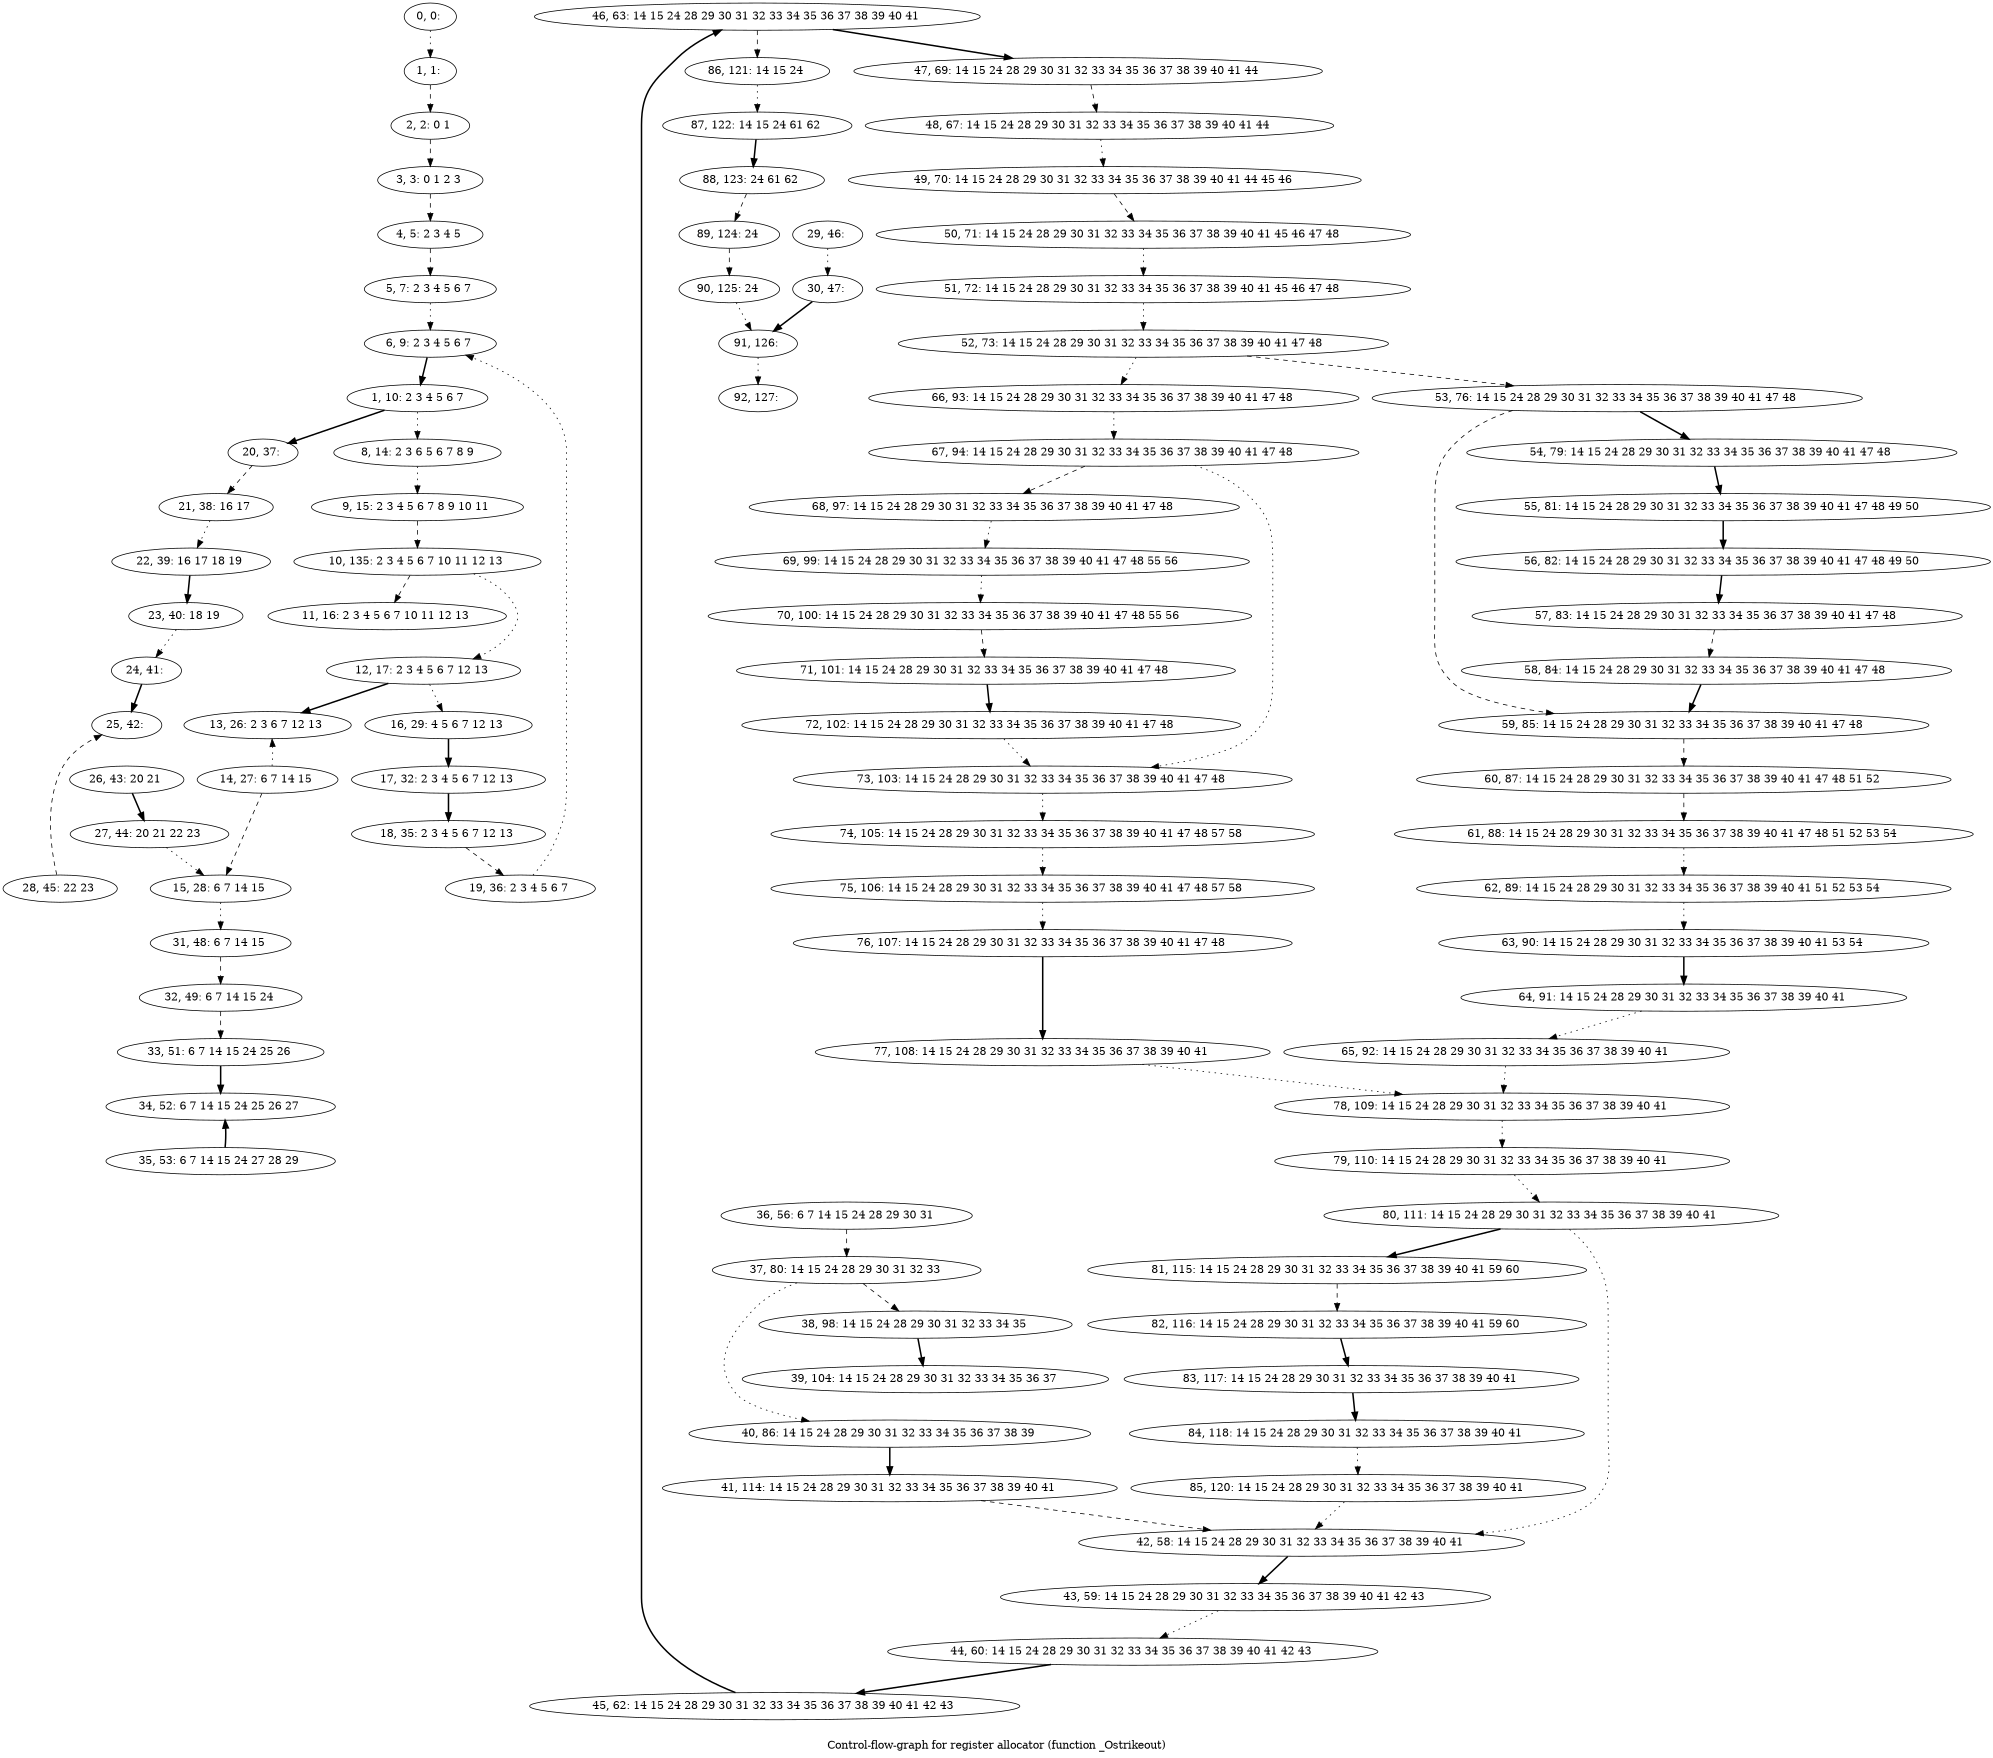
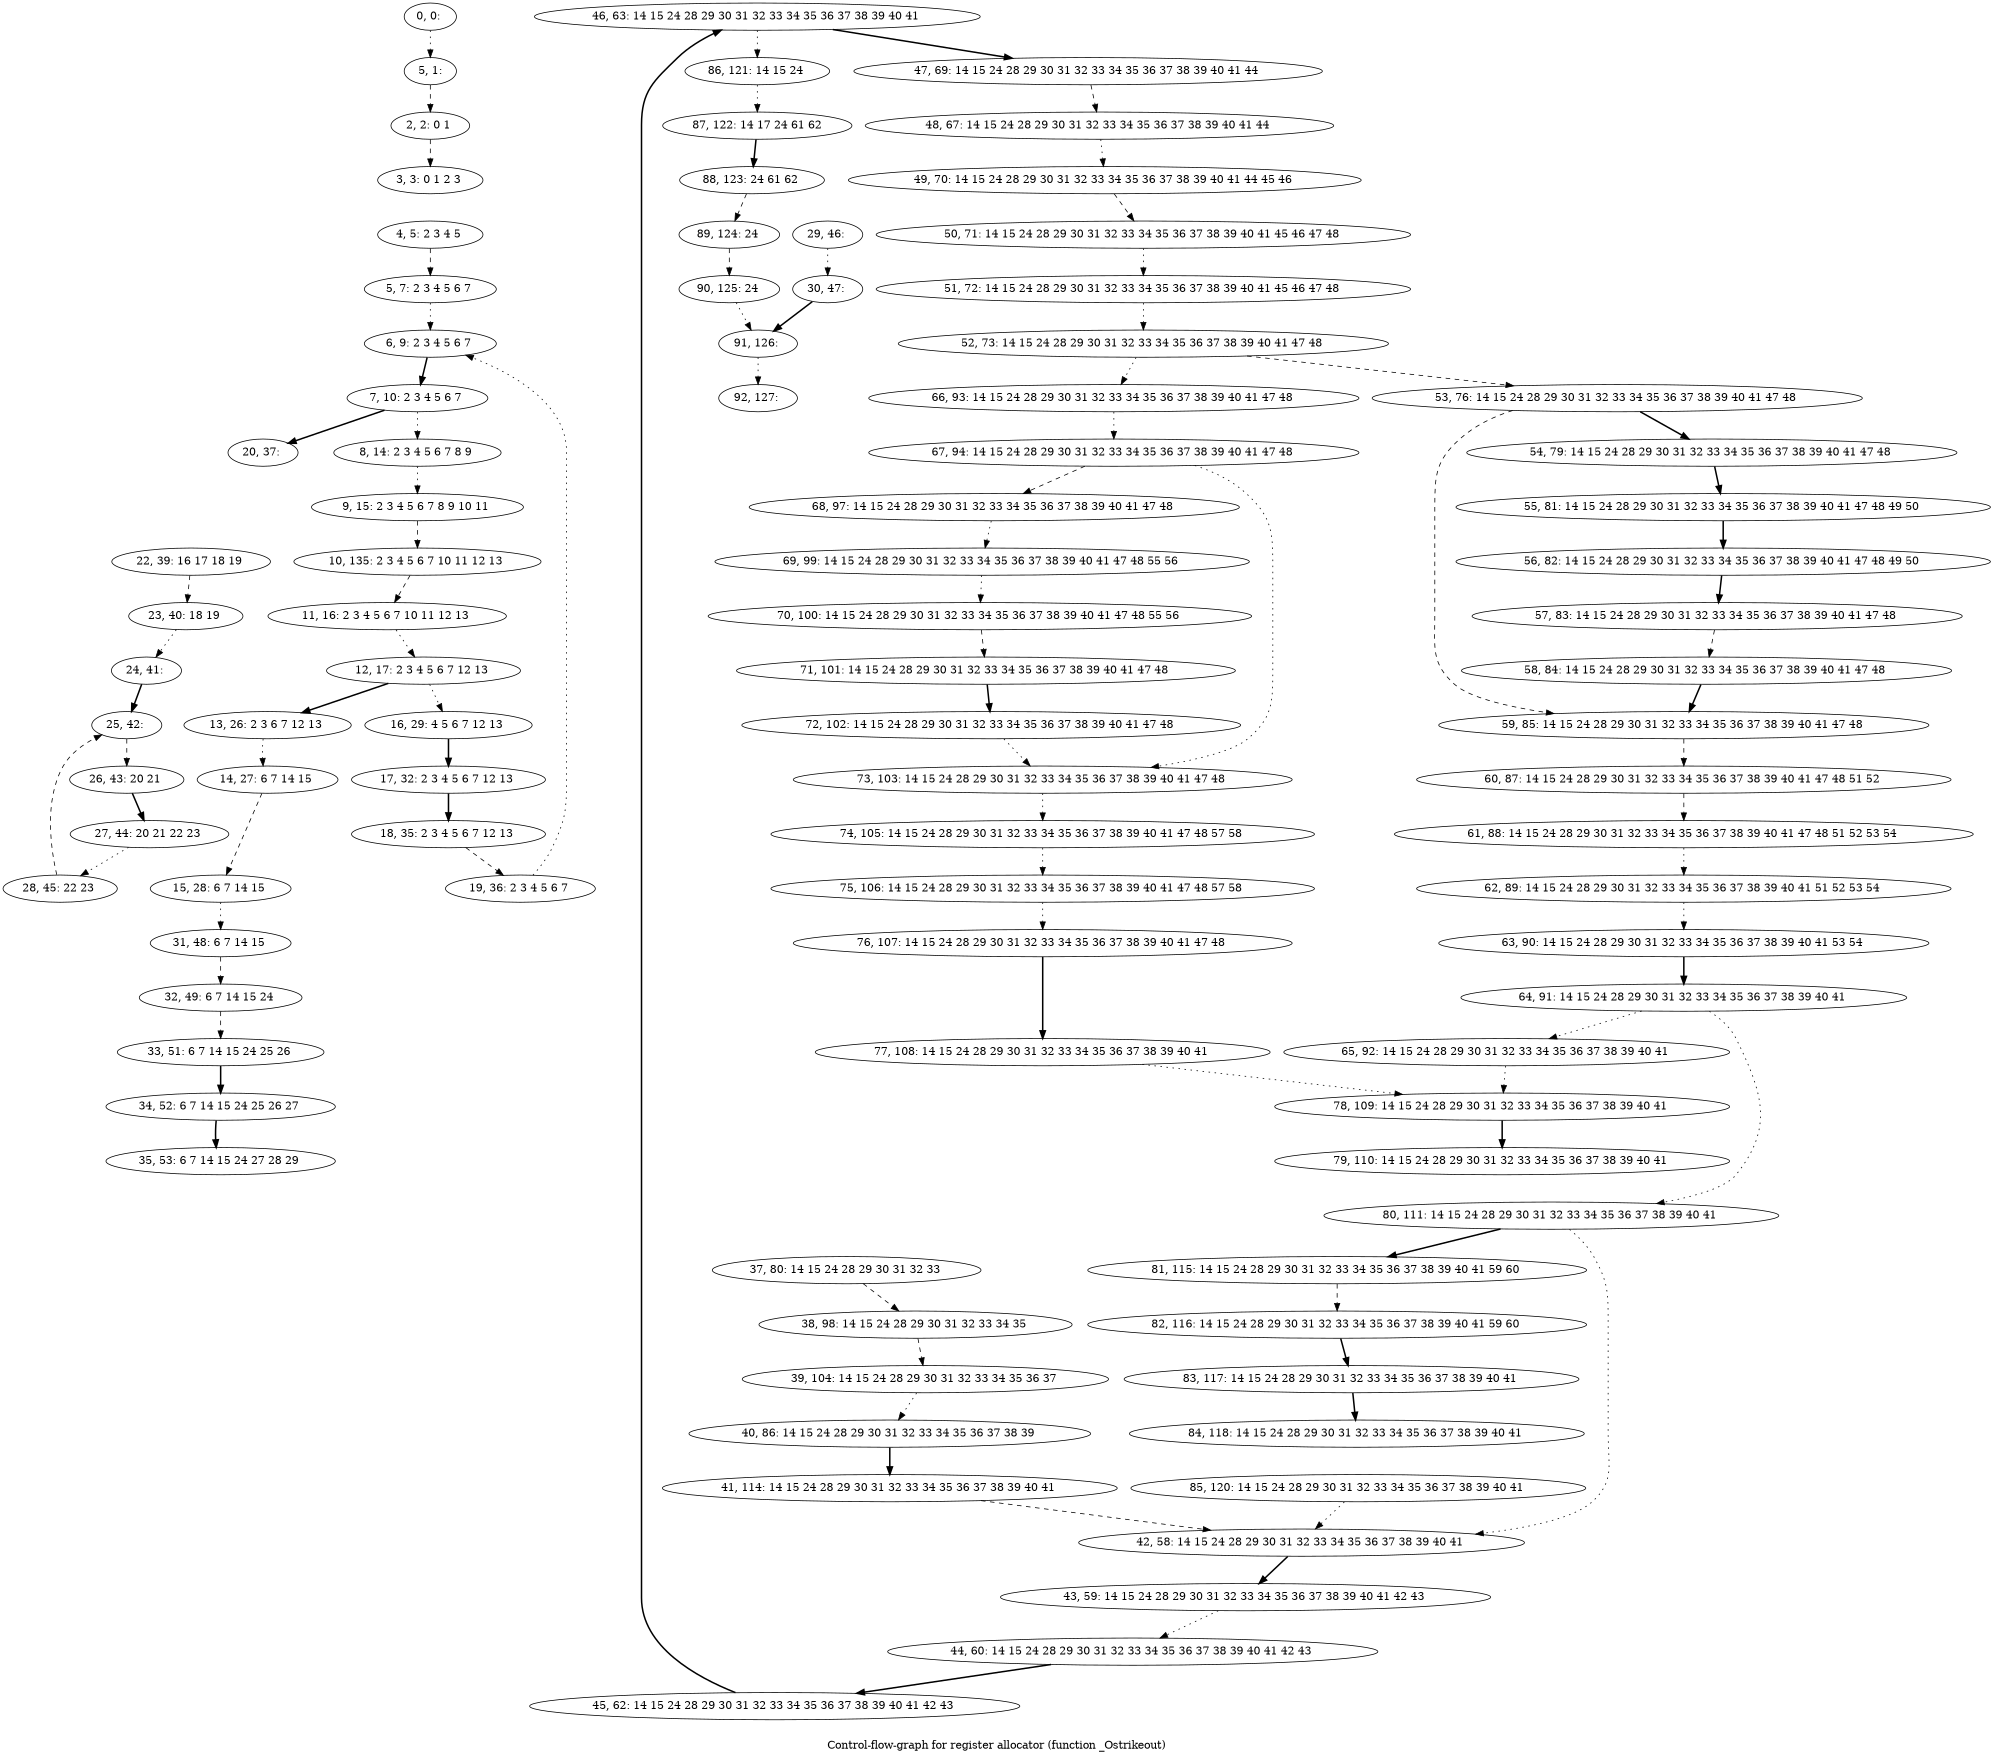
edge "46, 63: 14 15 24 28 29 30 31 32 33 34 35 36 37 38 39 40 41" -> "86, 121: 14 15 24": style dashed -> dotted
node "1, 1:": label "1, 1:" -> "5, 1:"
node "87, 122: 14 15 24 61 62": label "87, 122: 14 15 24 61 62" -> "87, 122: 14 17 24 61 62"
edge "3, 3: 0 1 2 3" -> "4, 5: 2 3 4 5": removed
node "1, 10: 2 3 4 5 6 7": label "1, 10: 2 3 4 5 6 7" -> "7, 10: 2 3 4 5 6 7"
node "8, 14: 2 3 6 5 6 7 8 9": label "8, 14: 2 3 6 5 6 7 8 9" -> "8, 14: 2 3 4 5 6 7 8 9"
node "21, 38: 16 17": removed
edge "22, 39: 16 17 18 19" -> "23, 40: 18 19": style bold -> dashed
edge "10, 135: 2 3 4 5 6 7 10 11 12 13" -> "12, 17: 2 3 4 5 6 7 12 13": now "11, 16: 2 3 4 5 6 7 10 11 12 13" -> "12, 17: 2 3 4 5 6 7 12 13"
edge "25, 42:" -> "26, 43: 20 21": added
edge "14, 27: 6 7 14 15" -> "13, 26: 2 3 6 7 12 13": reversed
edge "27, 44: 20 21 22 23" -> "15, 28: 6 7 14 15": now "27, 44: 20 21 22 23" -> "28, 45: 22 23"
edge "78, 109: 14 15 24 28 29 30 31 32 33 34 35 36 37 38 39 40 41" -> "79, 110: 14 15 24 28 29 30 31 32 33 34 35 36 37 38 39 40 41": style dotted -> bold
edge "35, 53: 6 7 14 15 24 27 28 29" -> "34, 52: 6 7 14 15 24 25 26 27": reversed
edge "79, 110: 14 15 24 28 29 30 31 32 33 34 35 36 37 38 39 40 41" -> "80, 111: 14 15 24 28 29 30 31 32 33 34 35 36 37 38 39 40 41": now "64, 91: 14 15 24 28 29 30 31 32 33 34 35 36 37 38 39 40 41" -> "80, 111: 14 15 24 28 29 30 31 32 33 34 35 36 37 38 39 40 41"
node "36, 56: 6 7 14 15 24 28 29 30 31": removed
edge "38, 98: 14 15 24 28 29 30 31 32 33 34 35" -> "39, 104: 14 15 24 28 29 30 31 32 33 34 35 36 37": style bold -> dashed
edge "37, 80: 14 15 24 28 29 30 31 32 33" -> "40, 86: 14 15 24 28 29 30 31 32 33 34 35 36 37 38 39": now "39, 104: 14 15 24 28 29 30 31 32 33 34 35 36 37" -> "40, 86: 14 15 24 28 29 30 31 32 33 34 35 36 37 38 39"
edge "84, 118: 14 15 24 28 29 30 31 32 33 34 35 36 37 38 39 40 41" -> "85, 120: 14 15 24 28 29 30 31 32 33 34 35 36 37 38 39 40 41": removed
